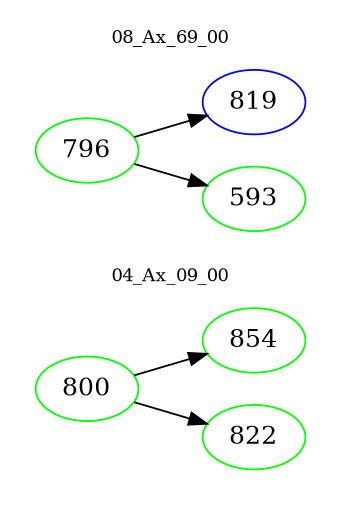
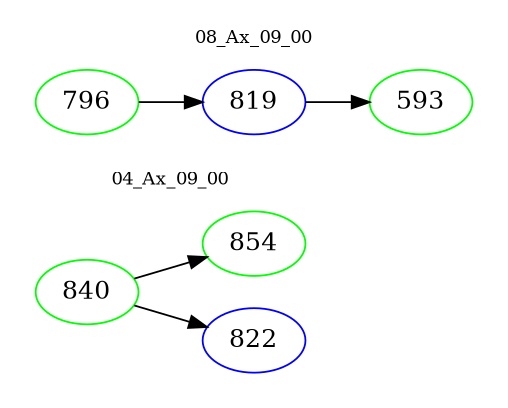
cluster "08_Ax_69_00": label "08_Ax_69_00" -> "08_Ax_09_00"
edge "796" -> "593": now "819" -> "593"
node "800": label "800" -> "840"
node "822": color green -> blue
